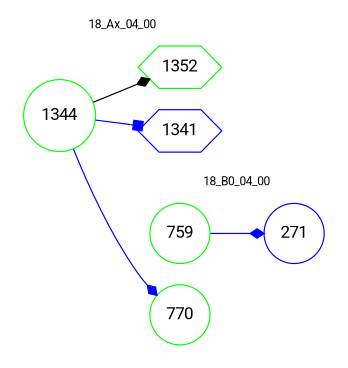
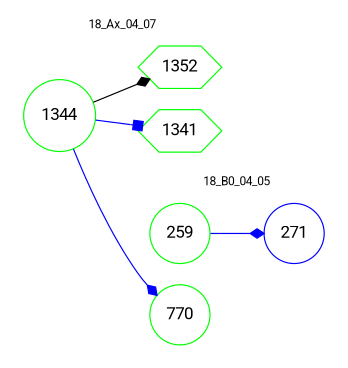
cluster "18_Ax_04_00": label "18_Ax_04_00" -> "18_Ax_04_07"
node "1341": color blue -> green
cluster "18_B0_04_00": label "18_B0_04_00" -> "18_B0_04_05"
node "759": label "759" -> "259"
